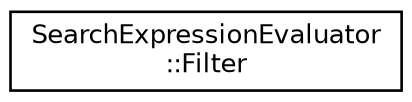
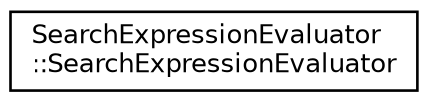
node "SearchExpressionEvaluator ::Filter": label "SearchExpressionEvaluator ::Filter" -> "SearchExpressionEvaluator ::SearchExpressionEvaluator"
